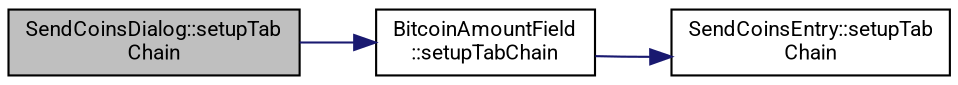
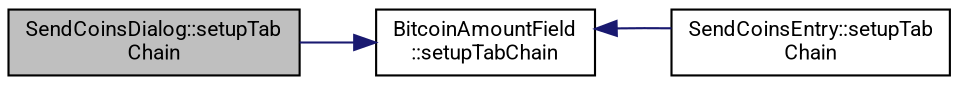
edge "BitcoinAmountField ::setupTabChain" -> "SendCoinsEntry::setupTab Chain": reversed
